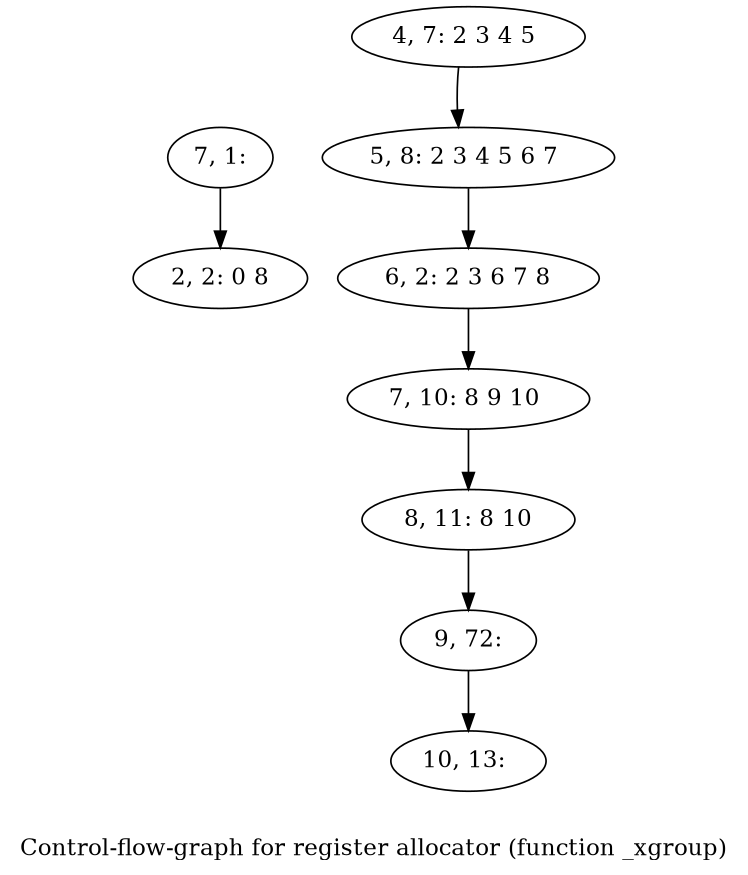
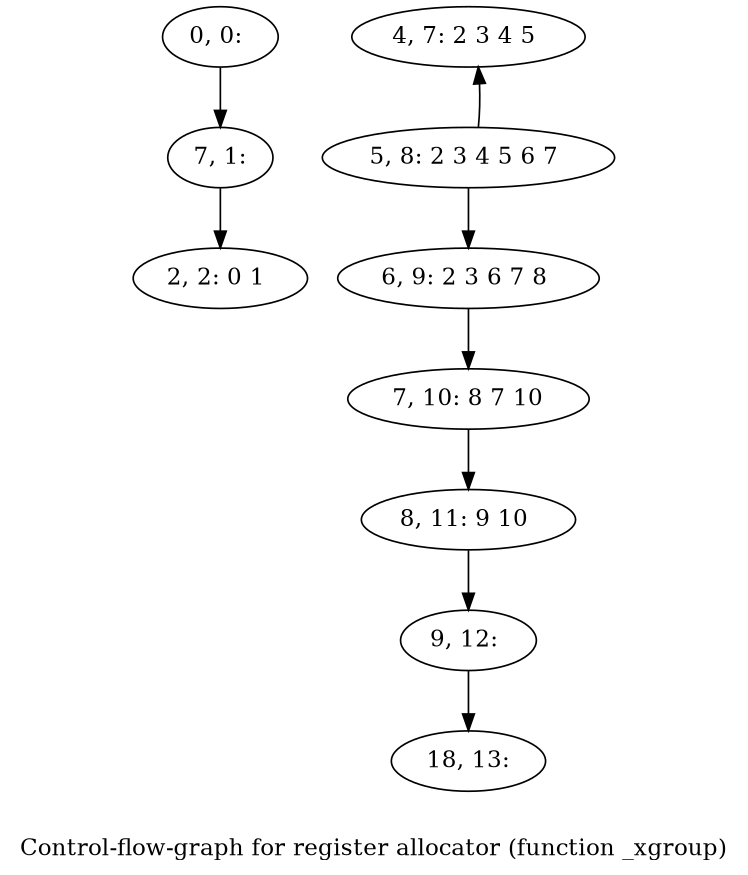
node "0, 0:": added
edge "4, 7: 2 3 4 5" -> "5, 8: 2 3 4 5 6 7": reversed
node "2, 2: 0 8": label "2, 2: 0 8" -> "2, 2: 0 1"
node "6, 2: 2 3 6 7 8": label "6, 2: 2 3 6 7 8" -> "6, 9: 2 3 6 7 8"
node "7, 10: 8 9 10": label "7, 10: 8 9 10" -> "7, 10: 8 7 10"
node "8, 11: 8 10": label "8, 11: 8 10" -> "8, 11: 9 10"
node "9, 72:": label "9, 72:" -> "9, 12:"
node "10, 13:": label "10, 13:" -> "18, 13:"
